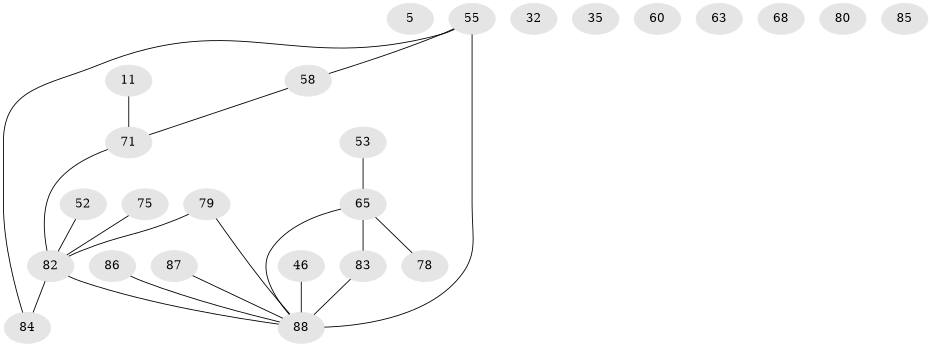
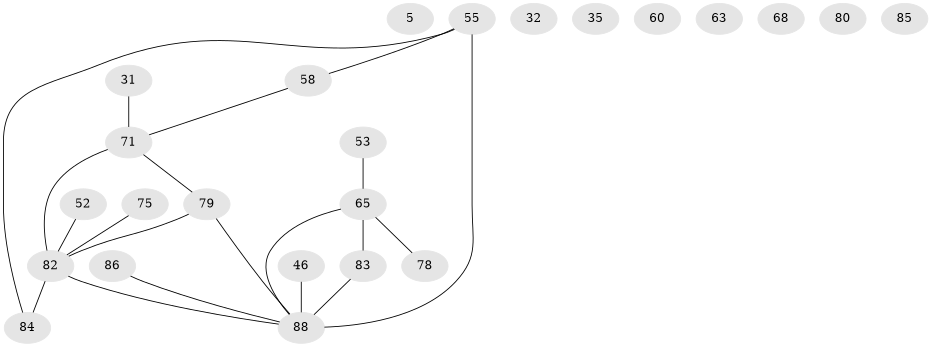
node "11": label "11" -> "31"
edge "71" -- "79": added
node "87": removed
